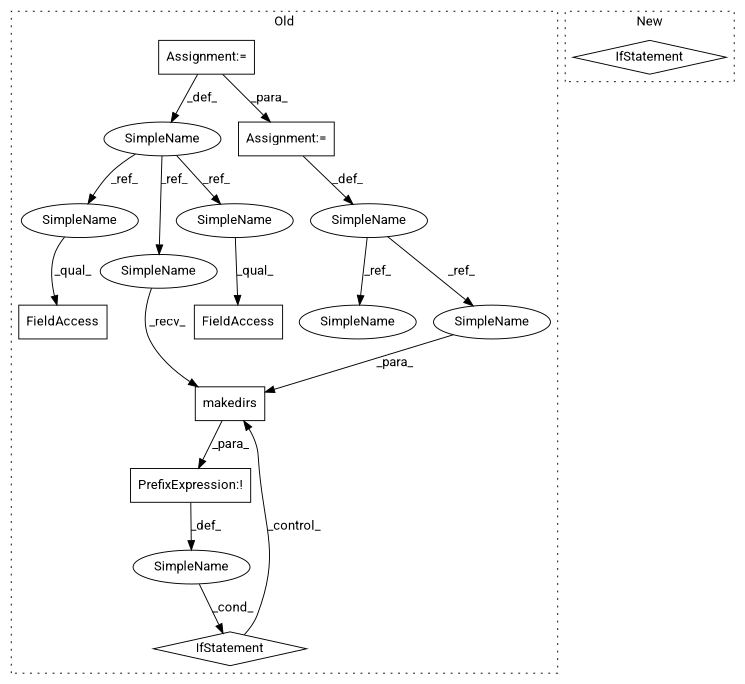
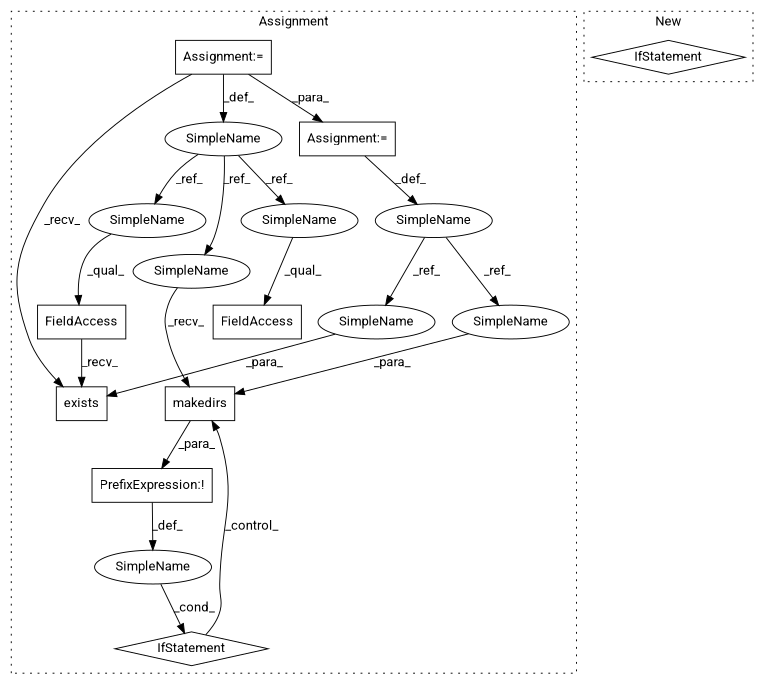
cluster "Old": label "Old" -> "Assignment"
node "exists": added
